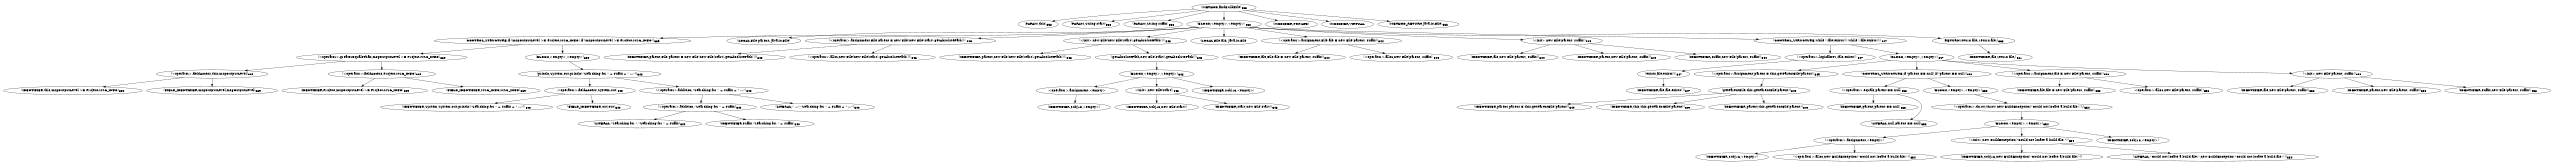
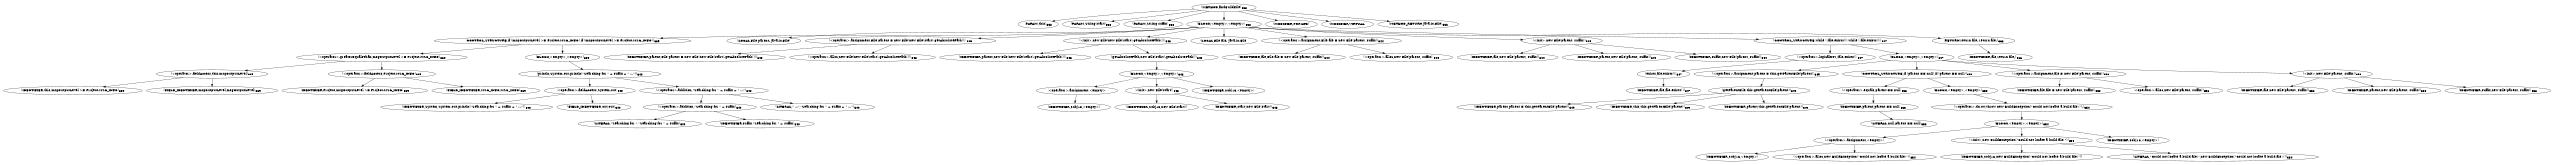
node "(IDENTIFIER,file,return file;)": text "361" -> "366"
edge "(<operator>.equals,parent == null)" -> "(LITERAL,null,parent == null)": now "(IDENTIFIER,parent,parent == null)" -> "(LITERAL,null,parent == null)"
